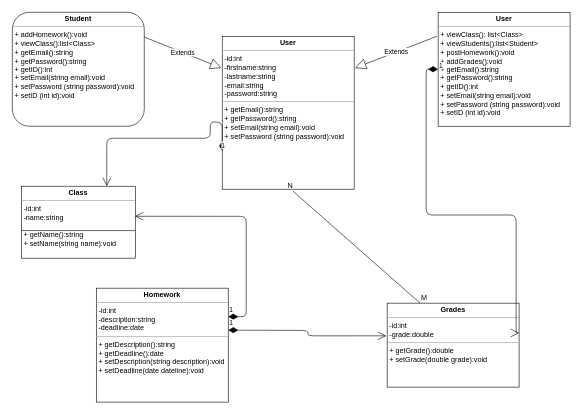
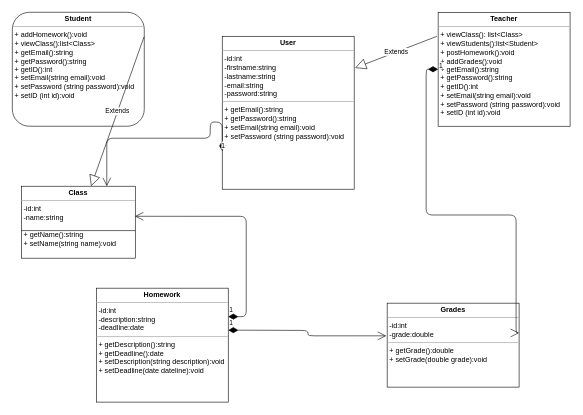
edge "Student + addHomework():void + viewClass():list<Class> + getEmail():string + getPassword():string + getID():int + setEmail(string email):void + setPassword (string password):void + setID (int id):void" -> "User -id:int -firstname:string -lastname:string -email:string -password:string + getEmail():string + getPassword():string + setEmail(string email):void + setPassword (string password):void": now "Student + addHomework():void + viewClass():list<Class> + getEmail():string + getPassword():string + getID():int + setEmail(string email):void + setPassword (string password):void + setID (int id):void" -> "Class -id:int -name:string + getName():string + setName(string name):void"
node "User + viewClass(): list<Class> + viewStudents():list<Student> + postHomework():void + addGrades():void + getEmail():string + getPassword():string + getID():int + setEmail(string email):void + setPassword (string password):void + setID (int id):void": label "User + viewClass(): list<Class> + viewStudents():list<Student> + postHomework():void + addGrades():void + getEmail():string + getPassword():string + getID():int + setEmail(string email):void + setPassword (string password):void + setID (int id):void" -> "Teacher + viewClass(): list<Class> + viewStudents():list<Student> + postHomework():void + addGrades():void + getEmail():string + getPassword():string + getID():int + setEmail(string email):void + setPassword (string password):void + setID (int id):void"
edge "User -id:int -firstname:string -lastname:string -email:string -password:string + getEmail():string + getPassword():string + setEmail(string email):void + setPassword (string password):void" -- "Grades -id:int -grade:double + getGrade():double + setGrade(double grade):void": removed, labels "N", "M"
